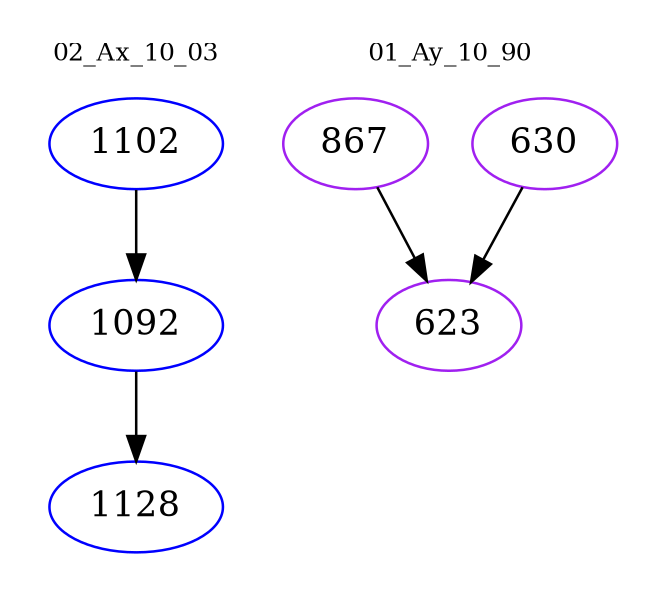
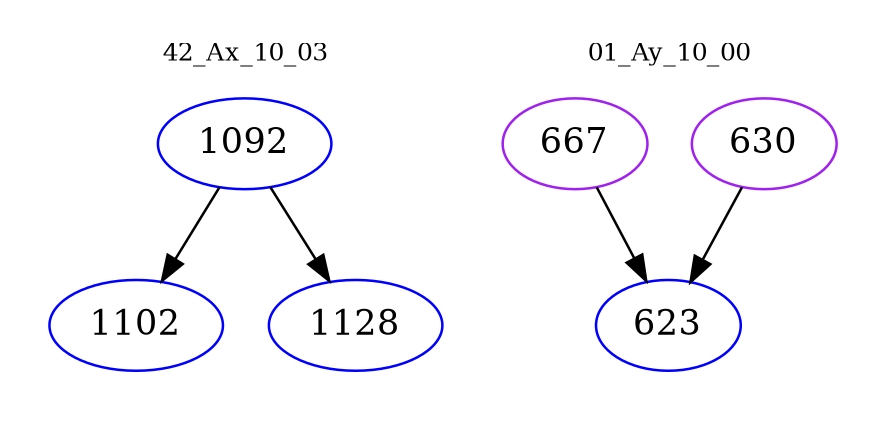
cluster "02_Ax_10_03": label "02_Ax_10_03" -> "42_Ax_10_03"
cluster "01_Ay_10_90": label "01_Ay_10_90" -> "01_Ay_10_00"
node "867": label "867" -> "667"
edge "1102" -> "1092": reversed
node "623": color purple -> blue
